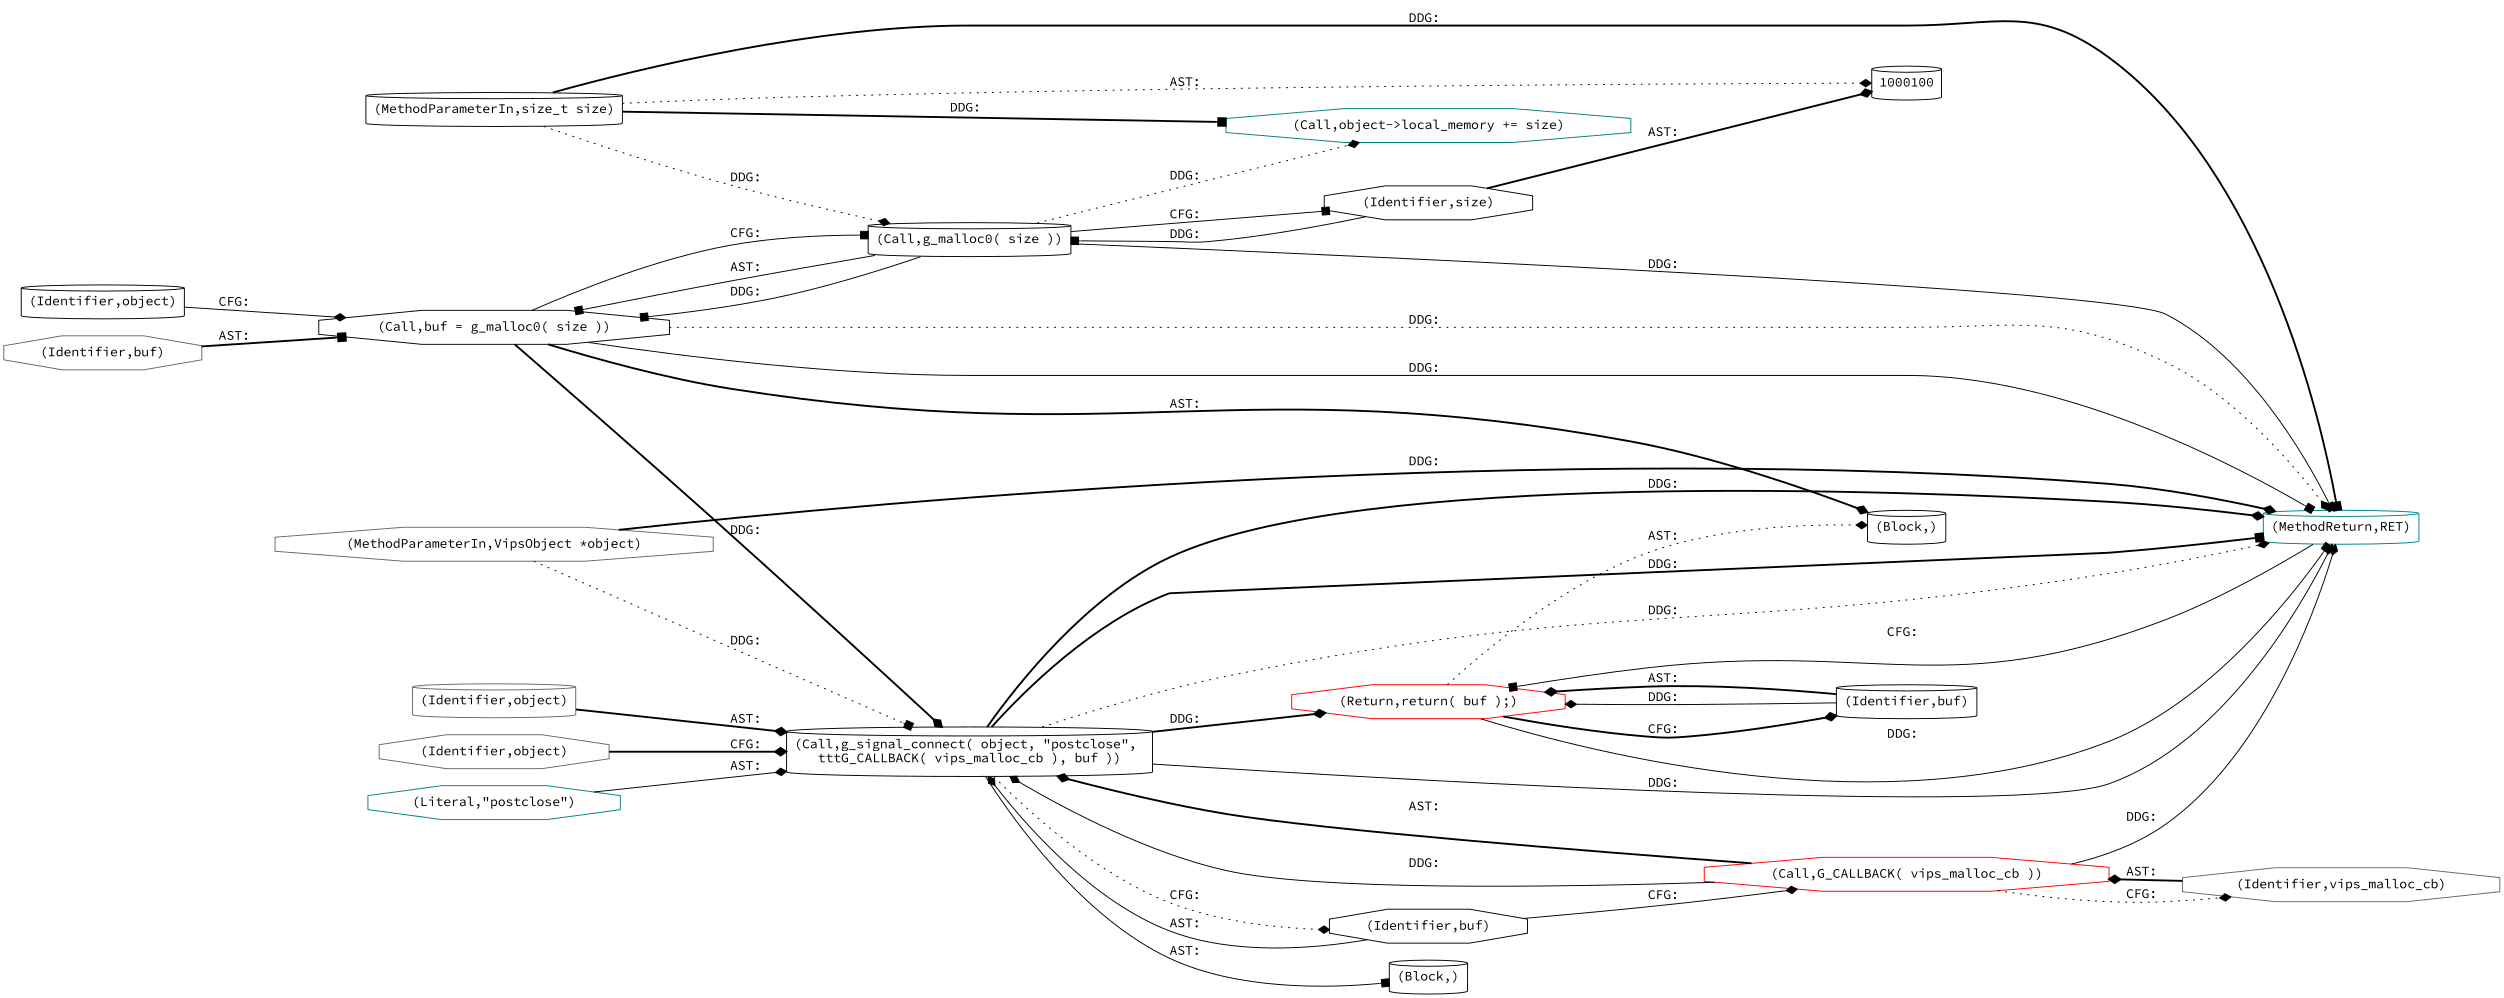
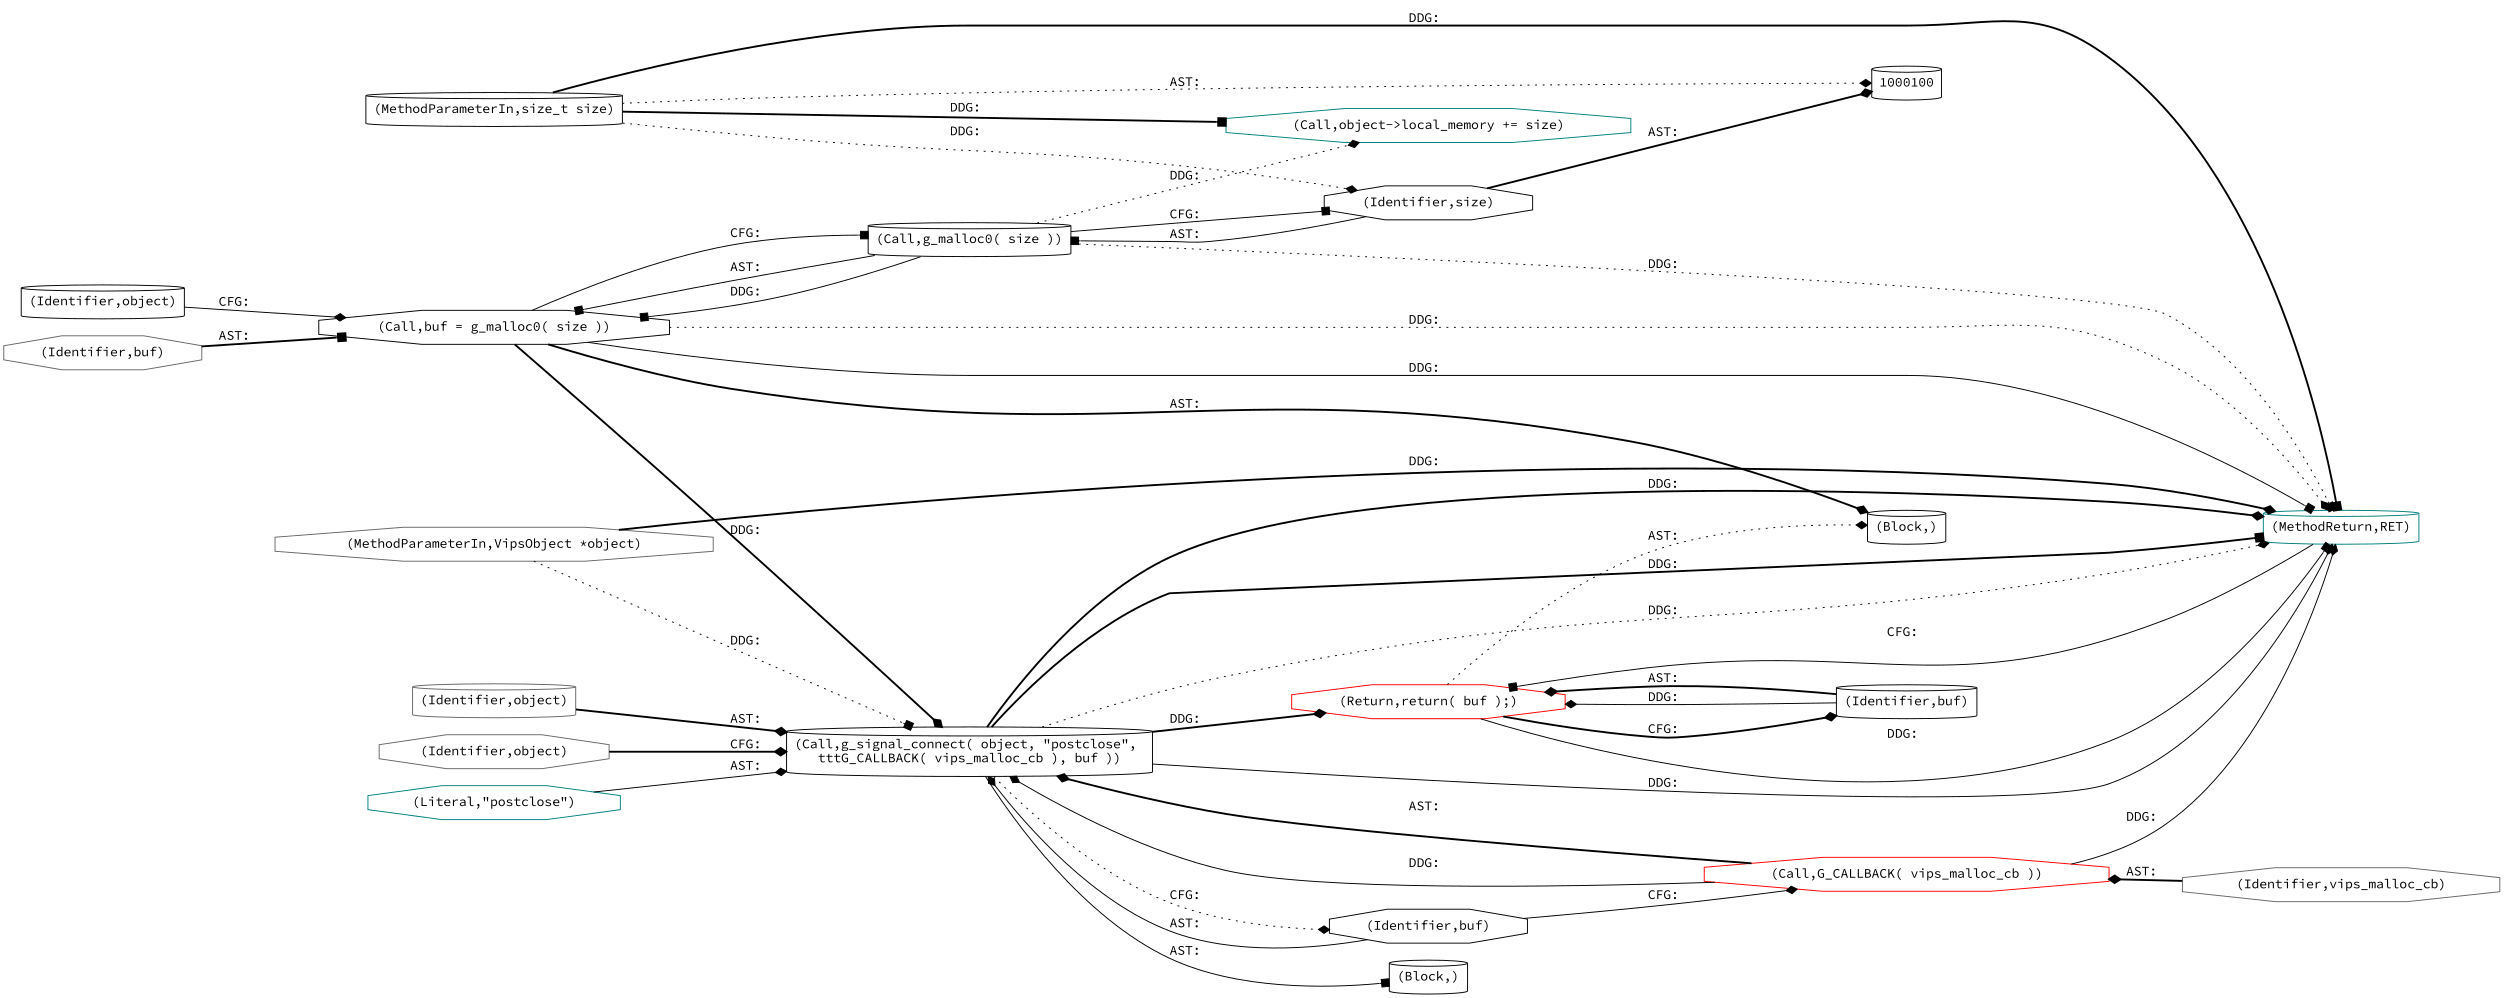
edge "(MethodParameterIn,size_t size)" -> "(Call,g_malloc0( size ))": now "(MethodParameterIn,size_t size)" -> "(Identifier,size)"
edge "(Identifier,size)" -> "(Call,g_malloc0( size ))": label "DDG: " -> "AST: "
edge "(Call,g_malloc0( size ))" -> "(MethodReturn,RET)": style solid -> dotted
edge "(Call,G_CALLBACK( vips_malloc_cb ))" -> "(Identifier,vips_malloc_cb)": removed, label "CFG:"
